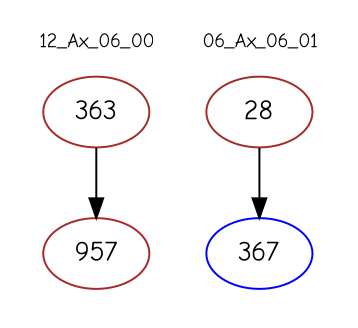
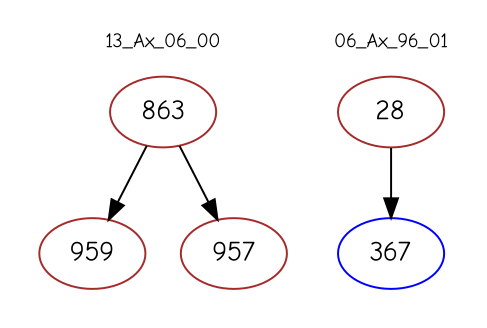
cluster "12_Ax_06_00": label "12_Ax_06_00" -> "13_Ax_06_00"
cluster "06_Ax_06_01": label "06_Ax_06_01" -> "06_Ax_96_01"
node "363": label "363" -> "863"
node "959": added
